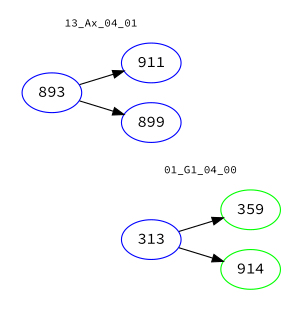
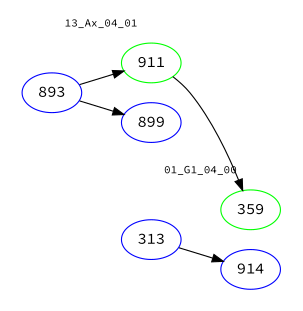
node "911": color blue -> green
edge "313" -> "359": now "911" -> "359"
node "914": color green -> blue
